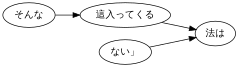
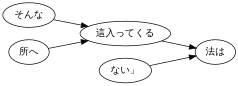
node "所へ": added
